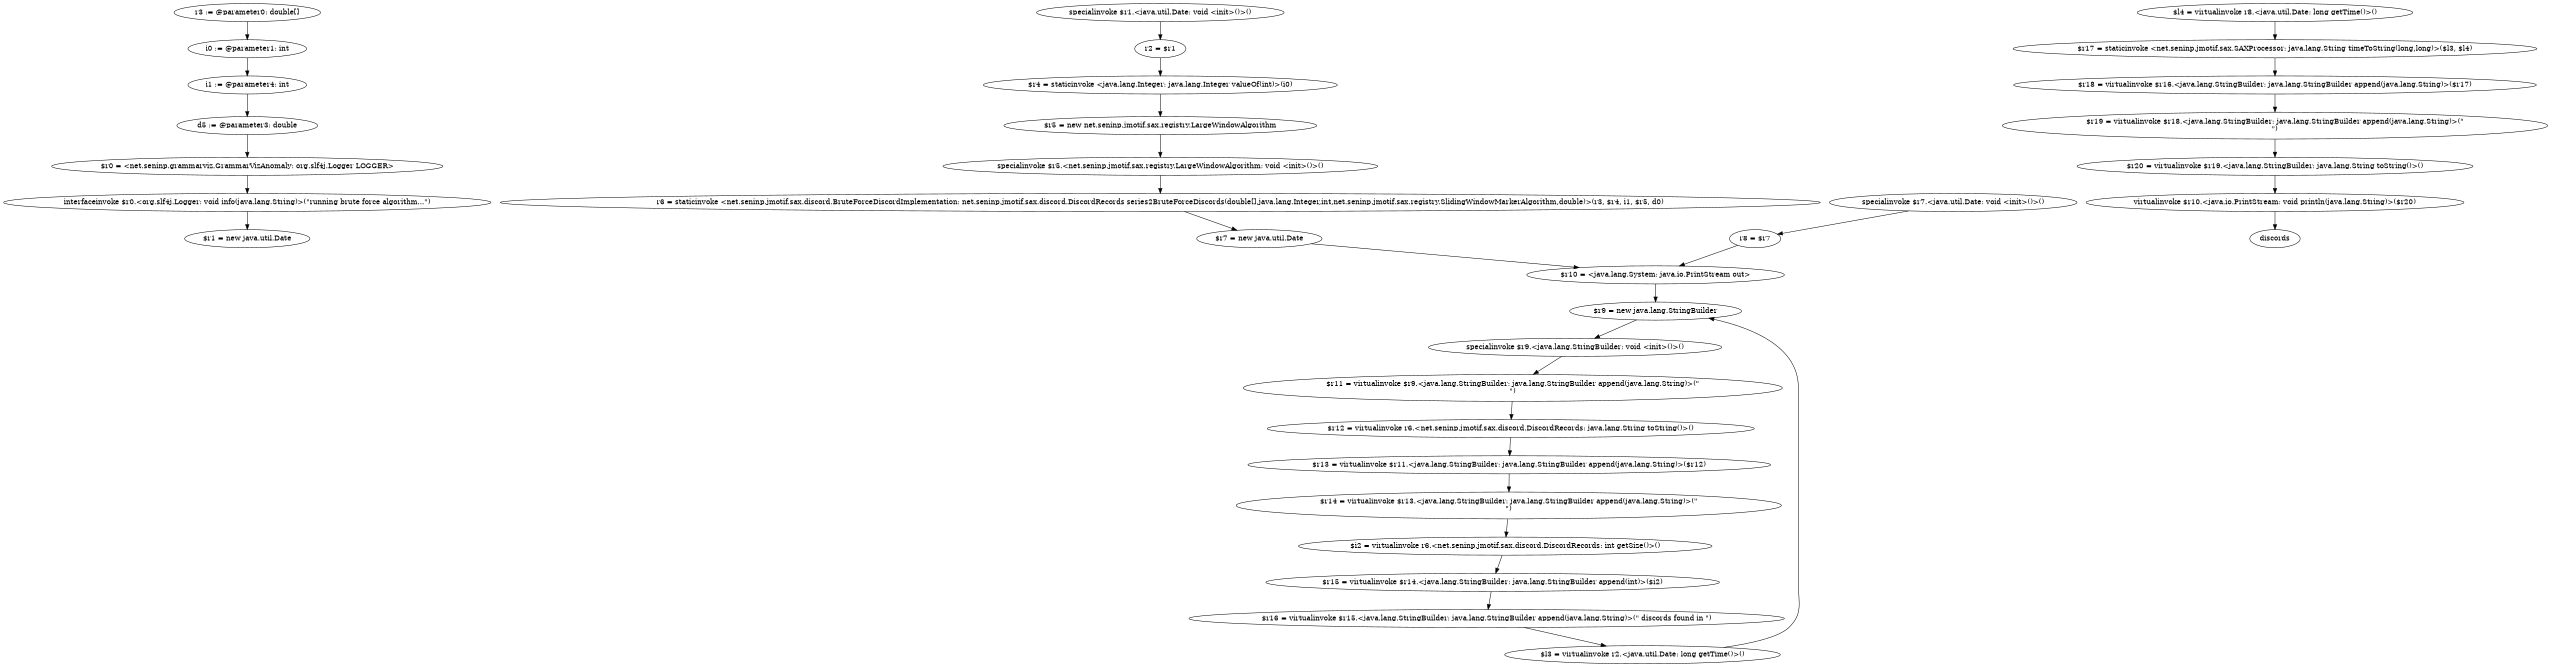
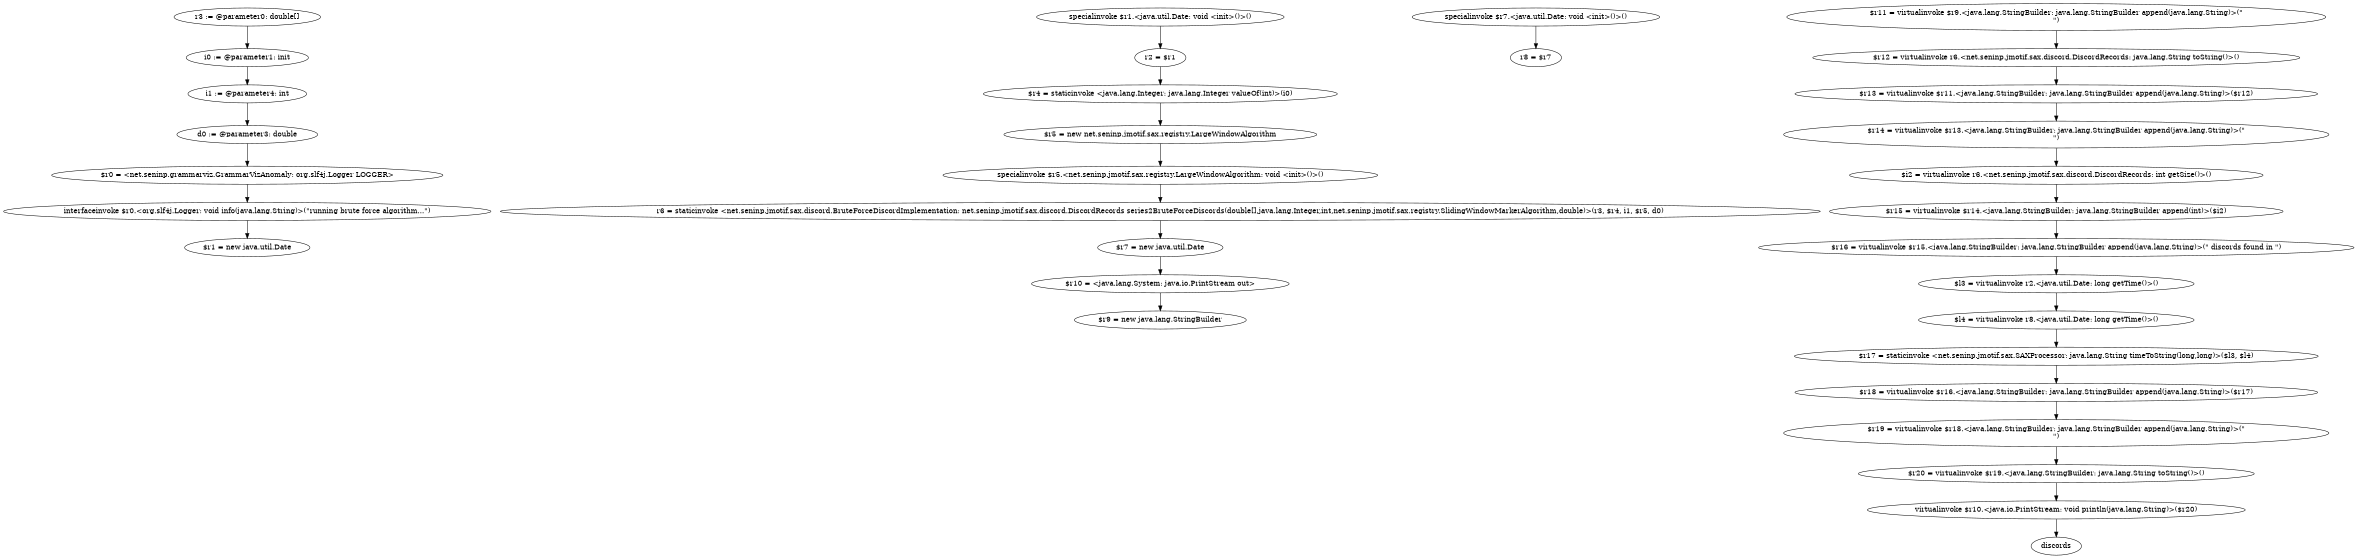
node "i0 := @parameter1: int": label "i0 := @parameter1: int" -> "i0 := @parameter1: init"
node "d5 := @parameter3: double": label "d5 := @parameter3: double" -> "d0 := @parameter3: double"
edge "r8 = $r7" -> "$r10 = <java.lang.System: java.io.PrintStream out>": removed
node "specialinvoke $r9.<java.lang.StringBuilder: void <init>()>()": removed
edge "$l3 = virtualinvoke r2.<java.util.Date: long getTime()>()" -> "$r9 = new java.lang.StringBuilder": now "$l3 = virtualinvoke r2.<java.util.Date: long getTime()>()" -> "$l4 = virtualinvoke r8.<java.util.Date: long getTime()>()"
